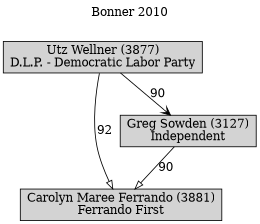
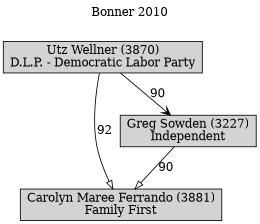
node "Utz Wellner (3877) D.L.P. - Democratic Labor Party": label "Utz Wellner (3877) D.L.P. - Democratic Labor Party" -> "Utz Wellner (3870) D.L.P. - Democratic Labor Party"
node "Greg Sowden (3127) Independent": label "Greg Sowden (3127) Independent" -> "Greg Sowden (3227) Independent"
node "Carolyn Maree Ferrando (3881) Ferrando First": label "Carolyn Maree Ferrando (3881) Ferrando First" -> "Carolyn Maree Ferrando (3881) Family First"
